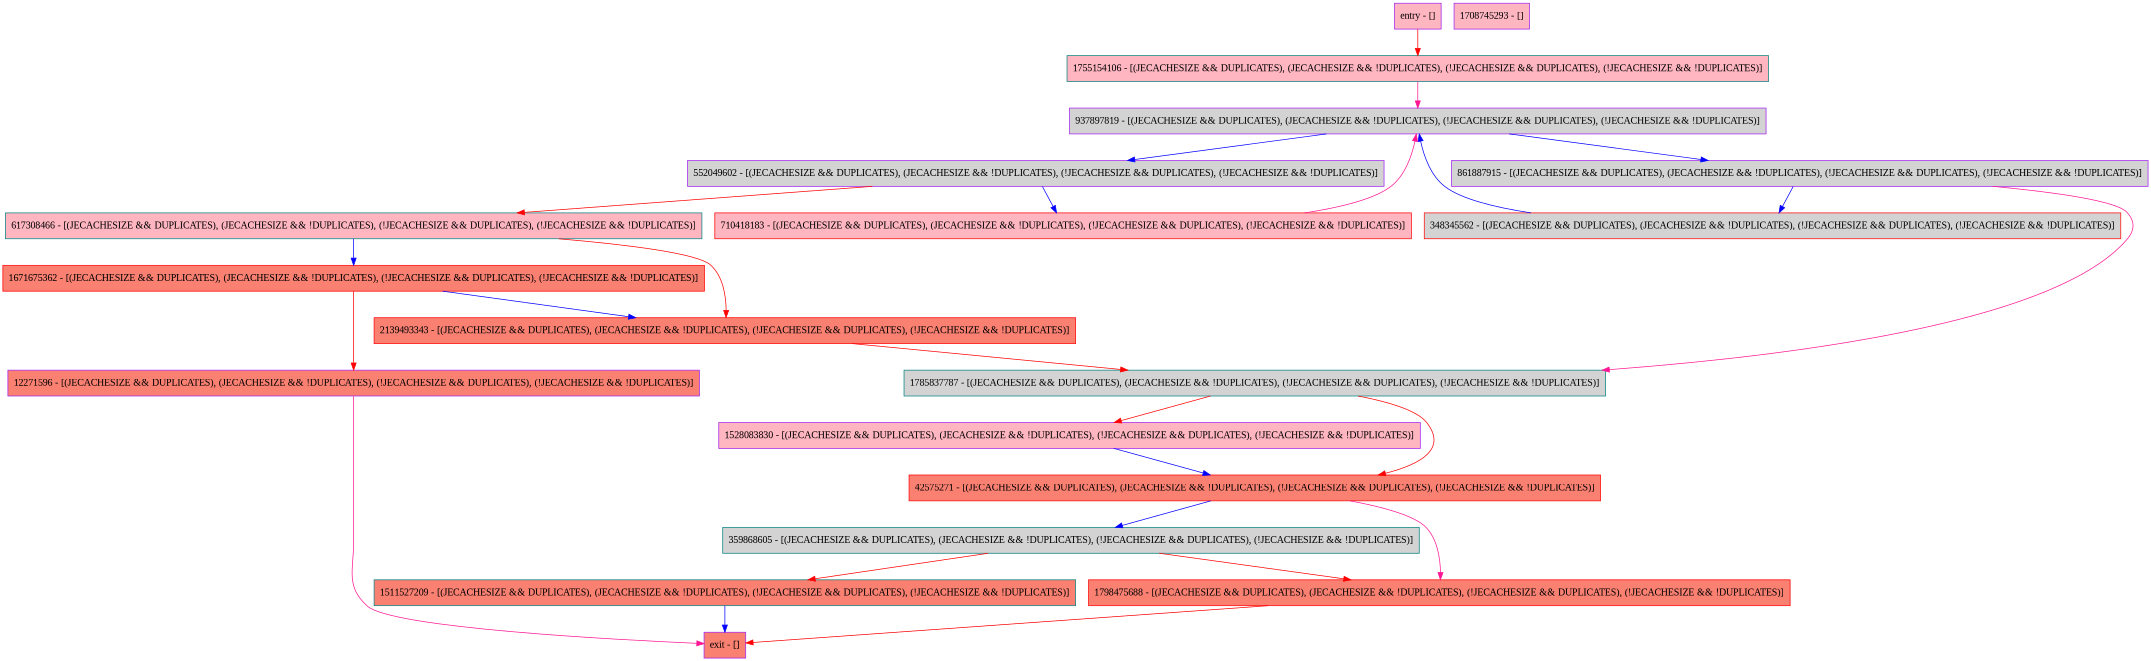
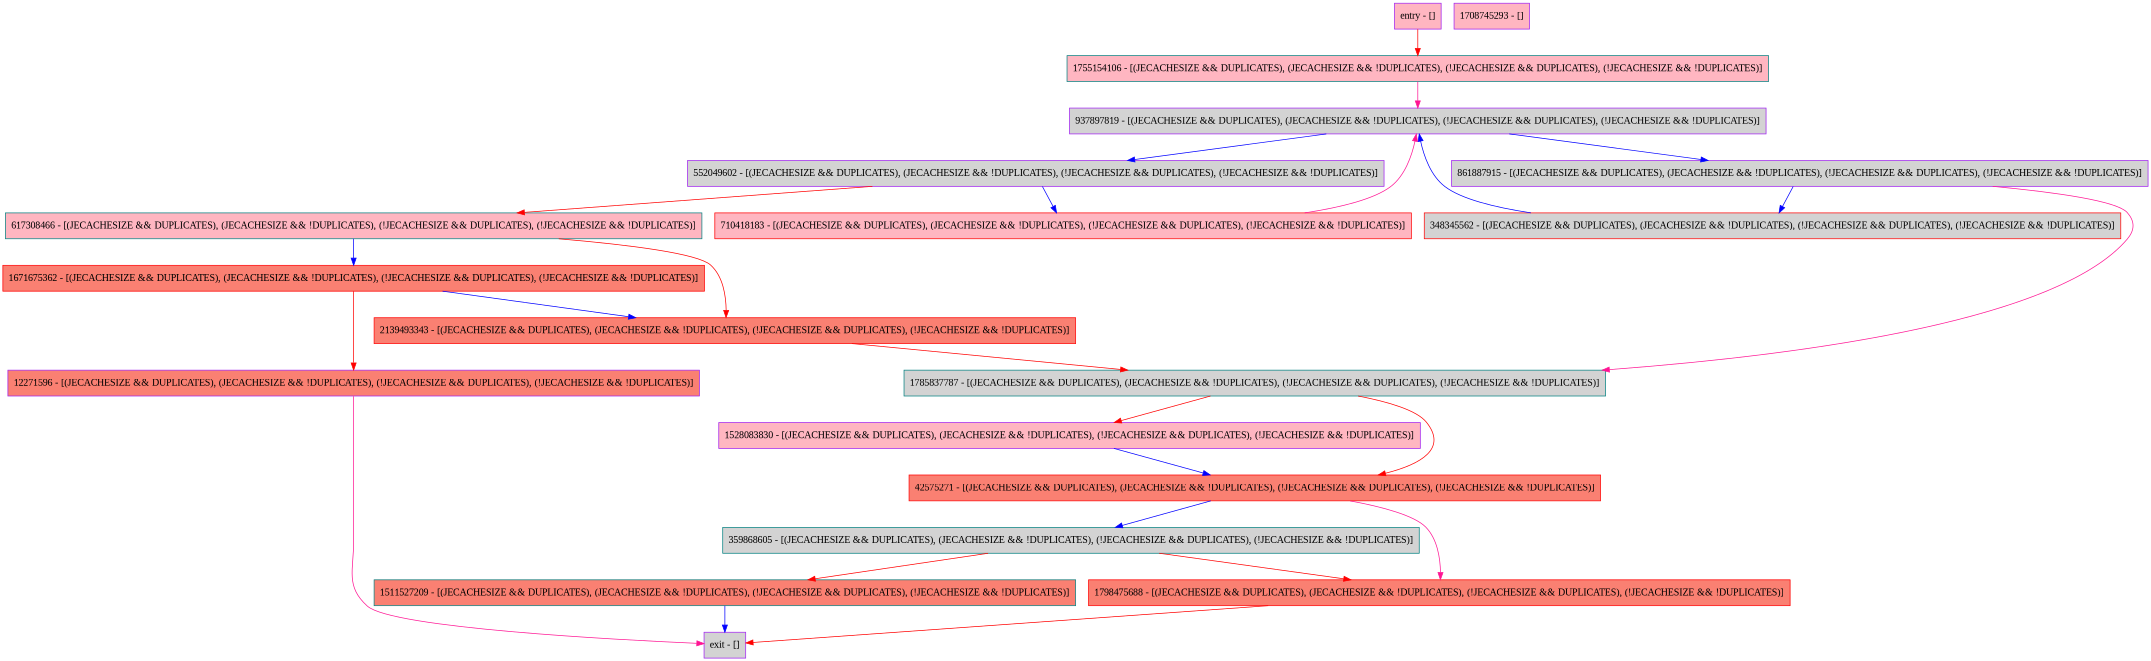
node "exit - []": fillcolor salmon -> lightgrey
